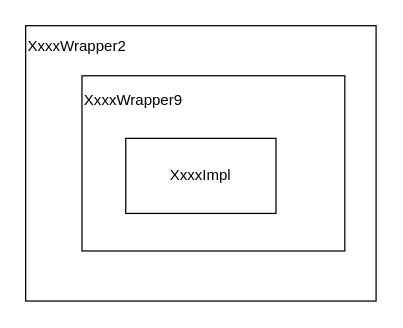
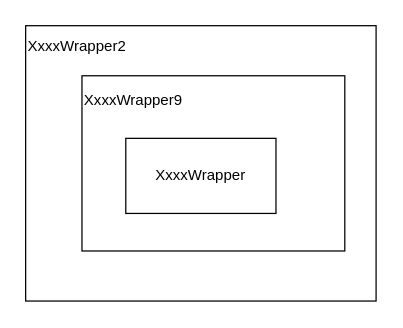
node "XxxxImpl": label "XxxxImpl" -> "XxxxWrapper"
